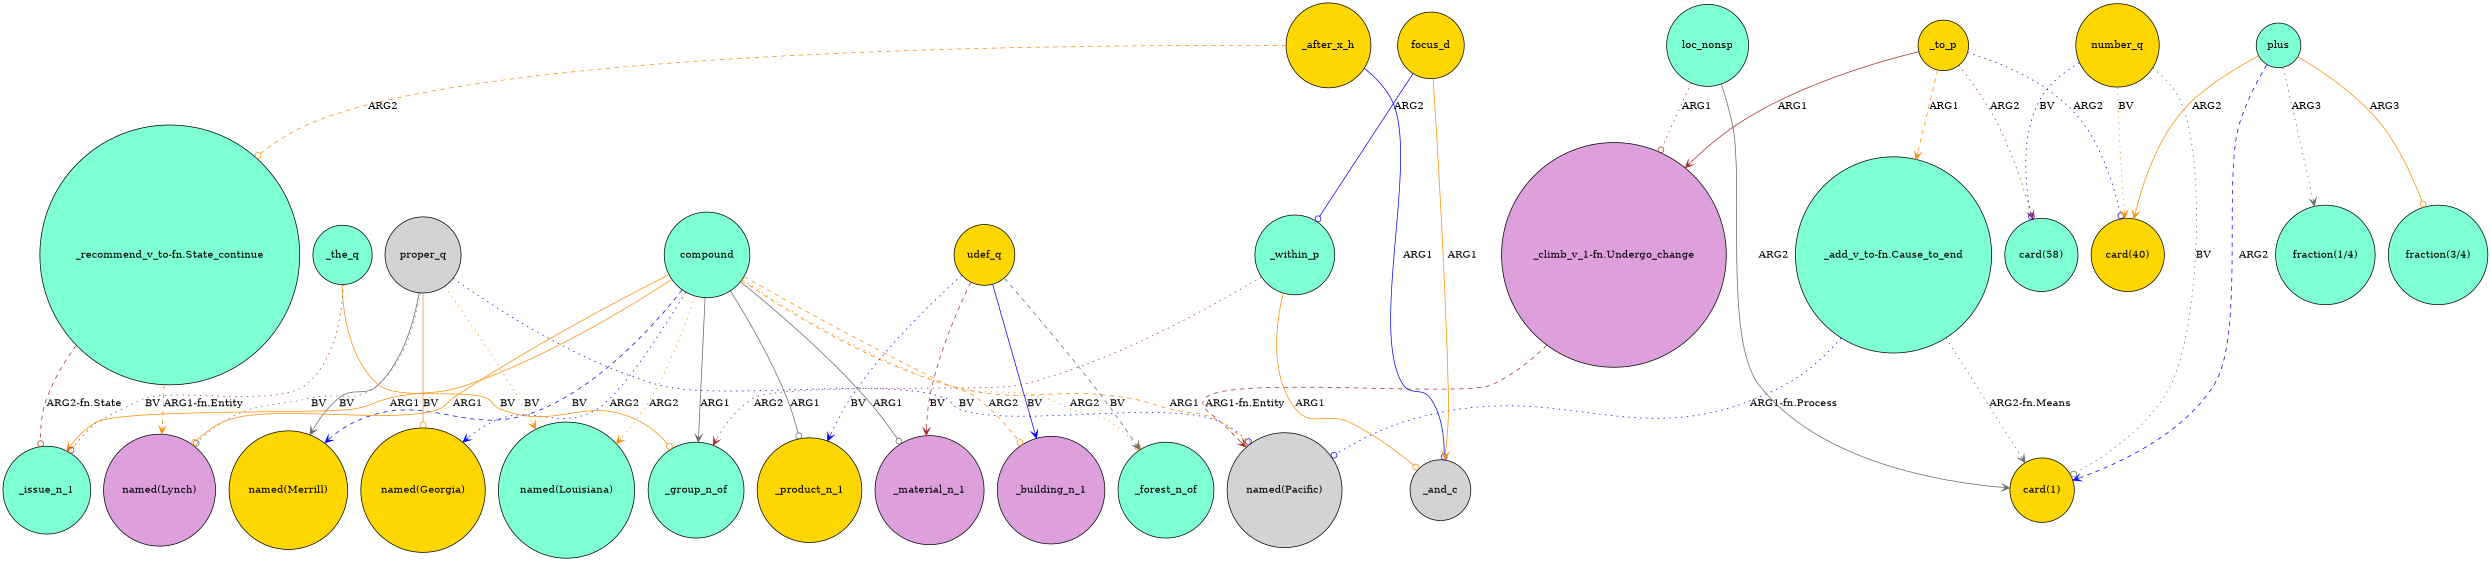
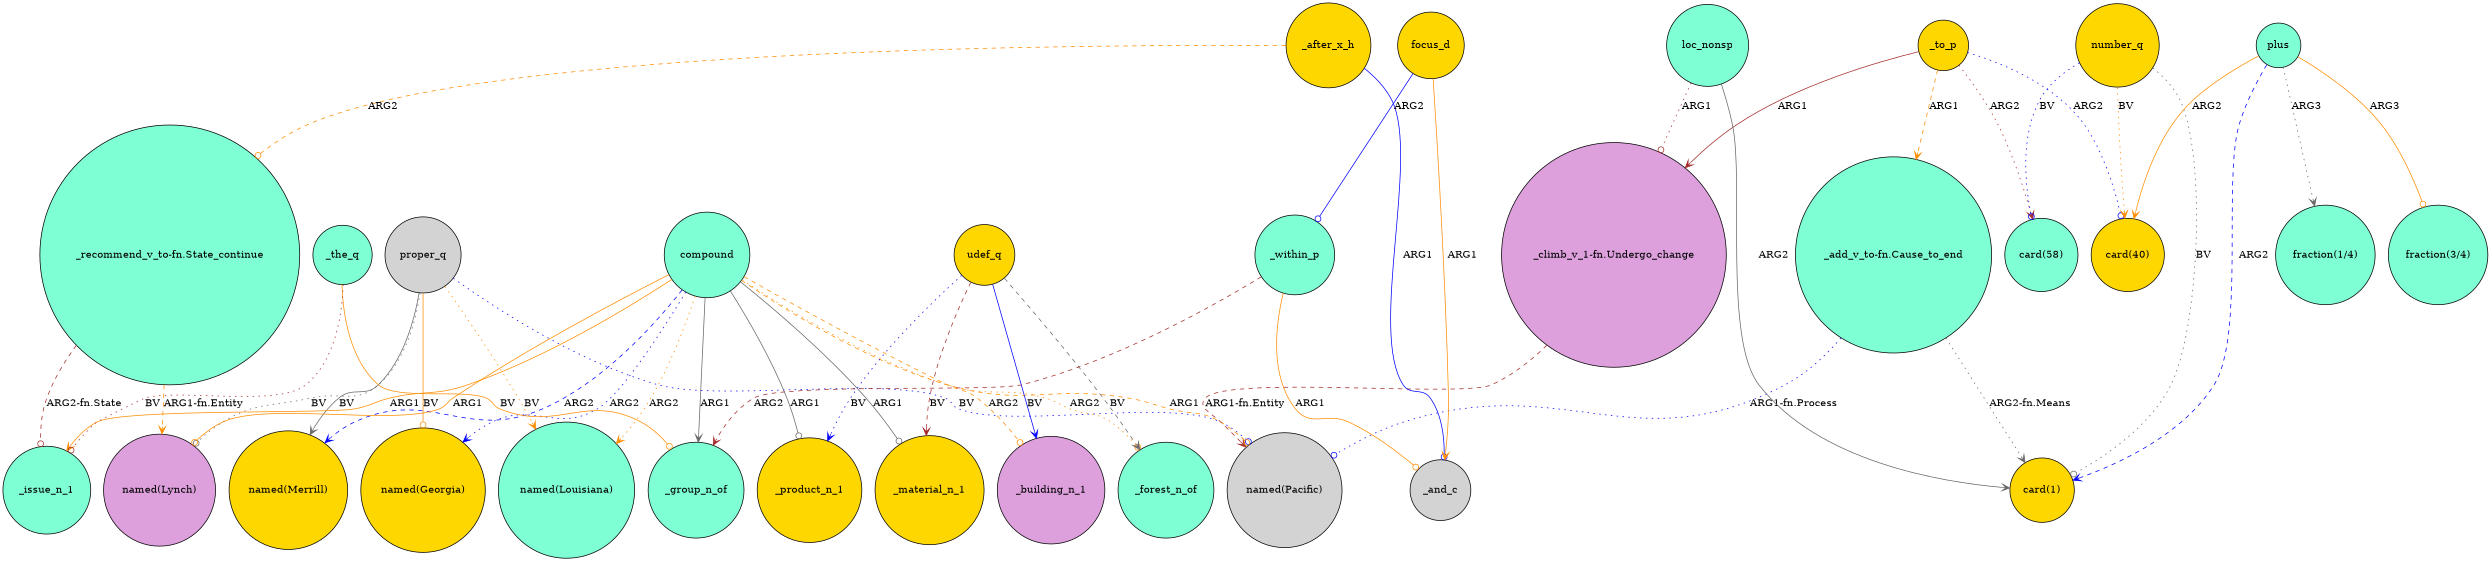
edge "_within_p" -> "_group_n_of": style dotted -> dashed
edge "compound" -> "named(Merrill)": label "BV" -> "ARG2"
node "_material_n_1": fillcolor plum -> gold
